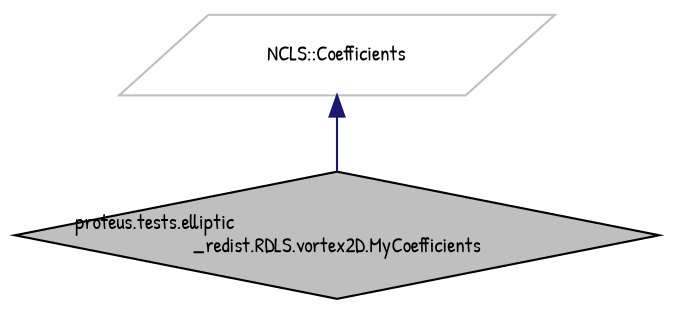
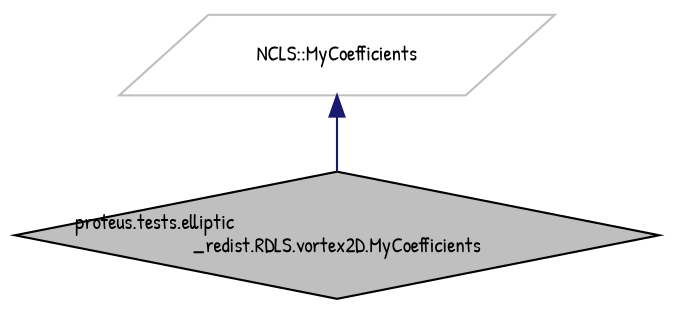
node "NCLS::Coefficients": label "NCLS::Coefficients" -> "NCLS::MyCoefficients"
